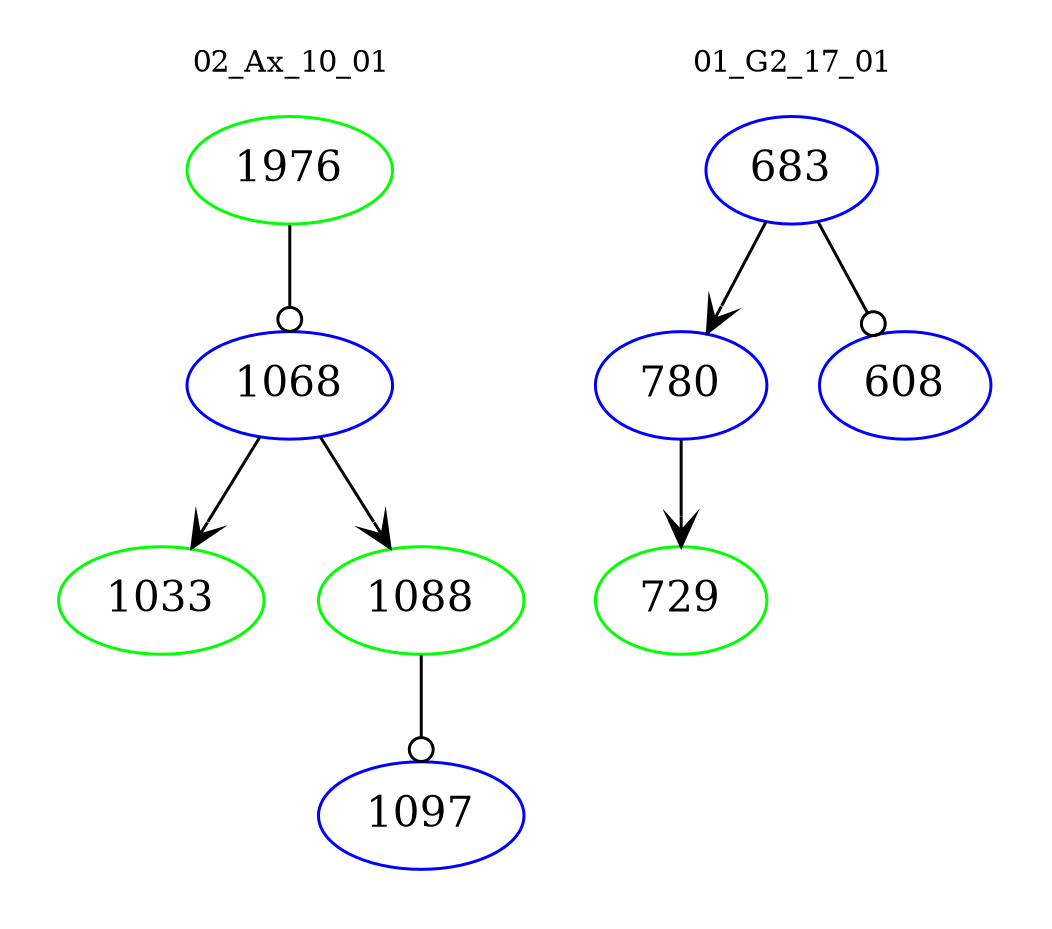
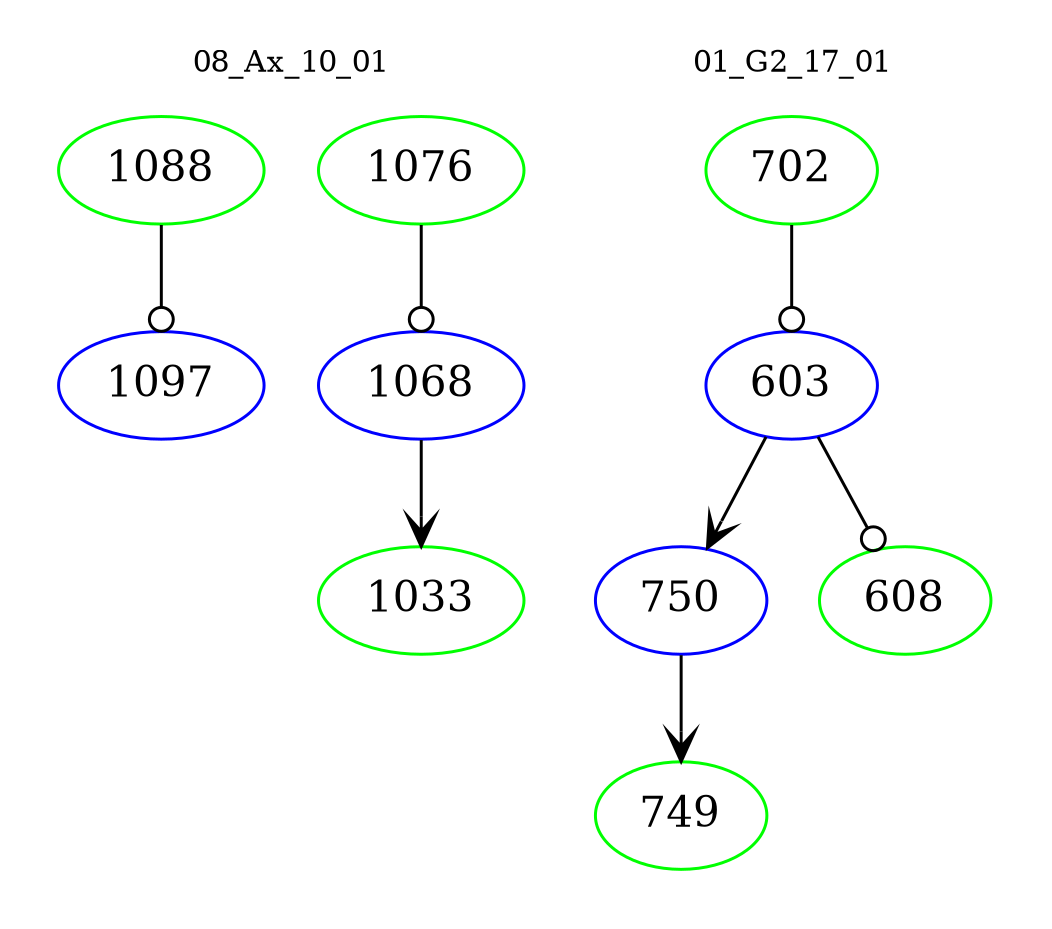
cluster "02_Ax_10_01": label "02_Ax_10_01" -> "08_Ax_10_01"
node "1976": label "1976" -> "1076"
node "683": label "683" -> "603"
node "702": added
node "780": label "780" -> "750"
node "608": color blue -> green
edge "1068" -> "1088": removed
node "729": label "729" -> "749"
